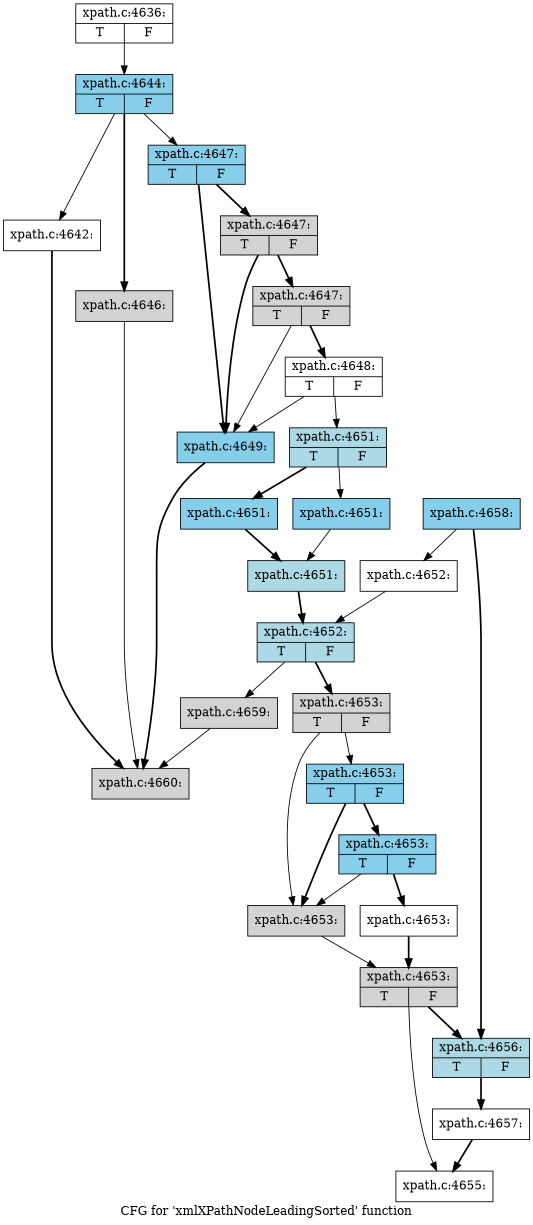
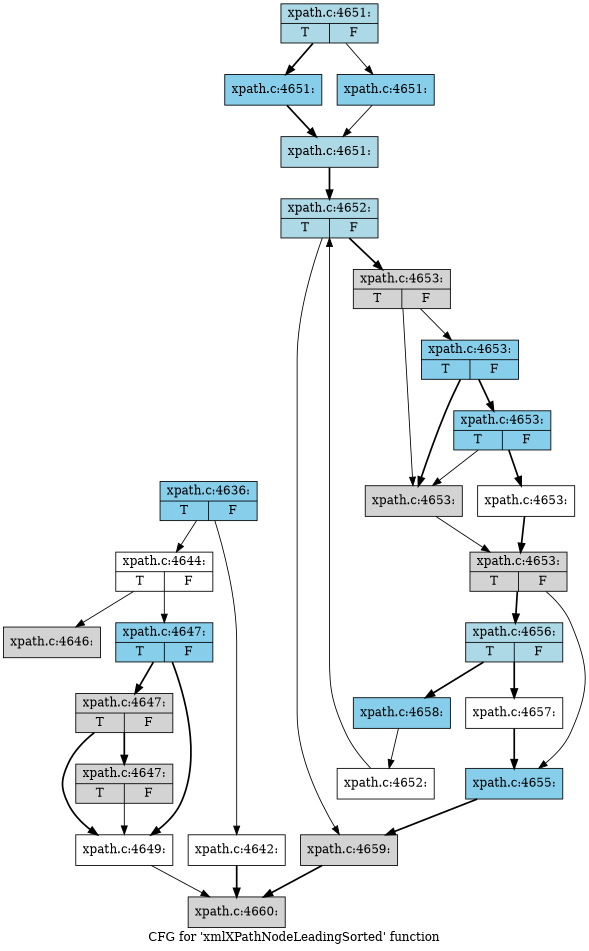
node "xpath.c:4636:": fillcolor white -> skyblue
node "xpath.c:4644:": fillcolor skyblue -> white
edge "xpath.c:4644:" -> "xpath.c:4642:": now "xpath.c:4636:" -> "xpath.c:4642:"
edge "xpath.c:4644:" -> "xpath.c:4646:": style bold -> solid
node "xpath.c:4648:": removed
node "xpath.c:4649:": fillcolor skyblue -> white
edge "xpath.c:4646:" -> "xpath.c:4660:": removed
edge "xpath.c:4649:" -> "xpath.c:4660:": style bold -> solid
edge "xpath.c:4659:" -> "xpath.c:4660:": style solid -> bold
edge "xpath.c:4658:" -> "xpath.c:4656:": reversed
edge "xpath.c:4655:" -> "xpath.c:4659:": added
node "xpath.c:4655:": fillcolor white -> skyblue
